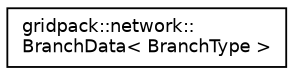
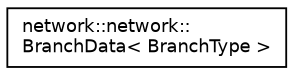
node "gridpack::network:: BranchData< BranchType >": label "gridpack::network:: BranchData< BranchType >" -> "network::network:: BranchData< BranchType >"
